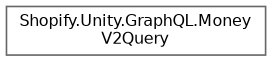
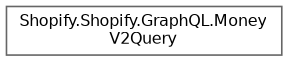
node "Shopify.Unity.GraphQL.Money V2Query": label "Shopify.Unity.GraphQL.Money V2Query" -> "Shopify.Shopify.GraphQL.Money V2Query"
